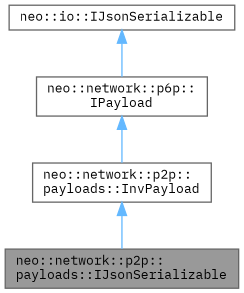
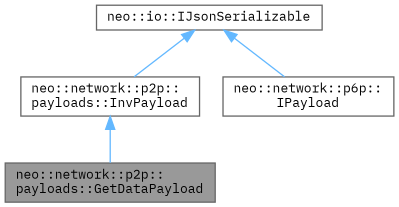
edge "neo::network::p2p:: payloads::InvPayload" -> "neo::network::p6p:: IPayload": now "neo::network::p2p:: payloads::InvPayload" -> "neo::io::IJsonSerializable"
node "neo::network::p2p:: payloads::IJsonSerializable": label "neo::network::p2p:: payloads::IJsonSerializable" -> "neo::network::p2p:: payloads::GetDataPayload"
